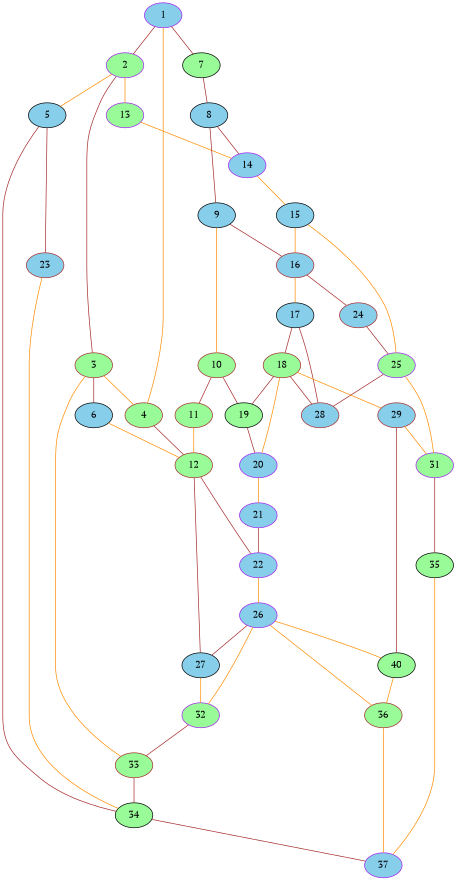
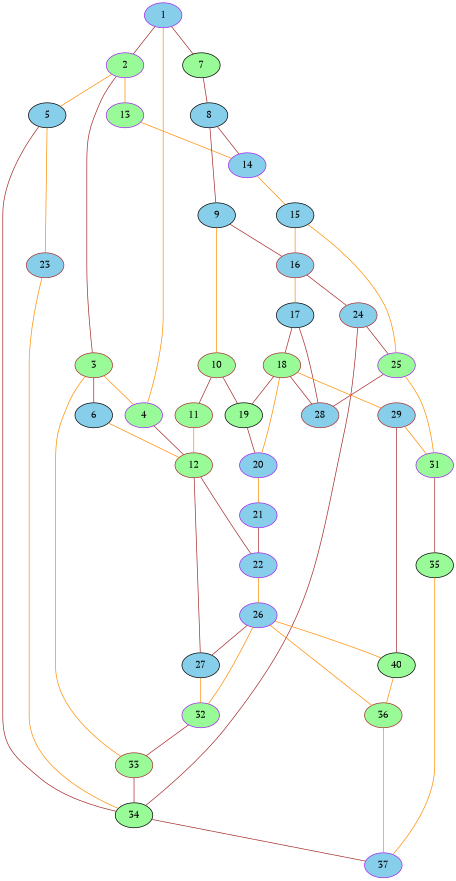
edge "5" -- "23": color brown -> darkorange
node "4": color brown -> purple
edge "24" -- "34": added
